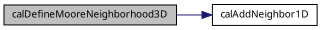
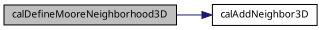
node "calAddNeighbor1D": label "calAddNeighbor1D" -> "calAddNeighbor3D"
